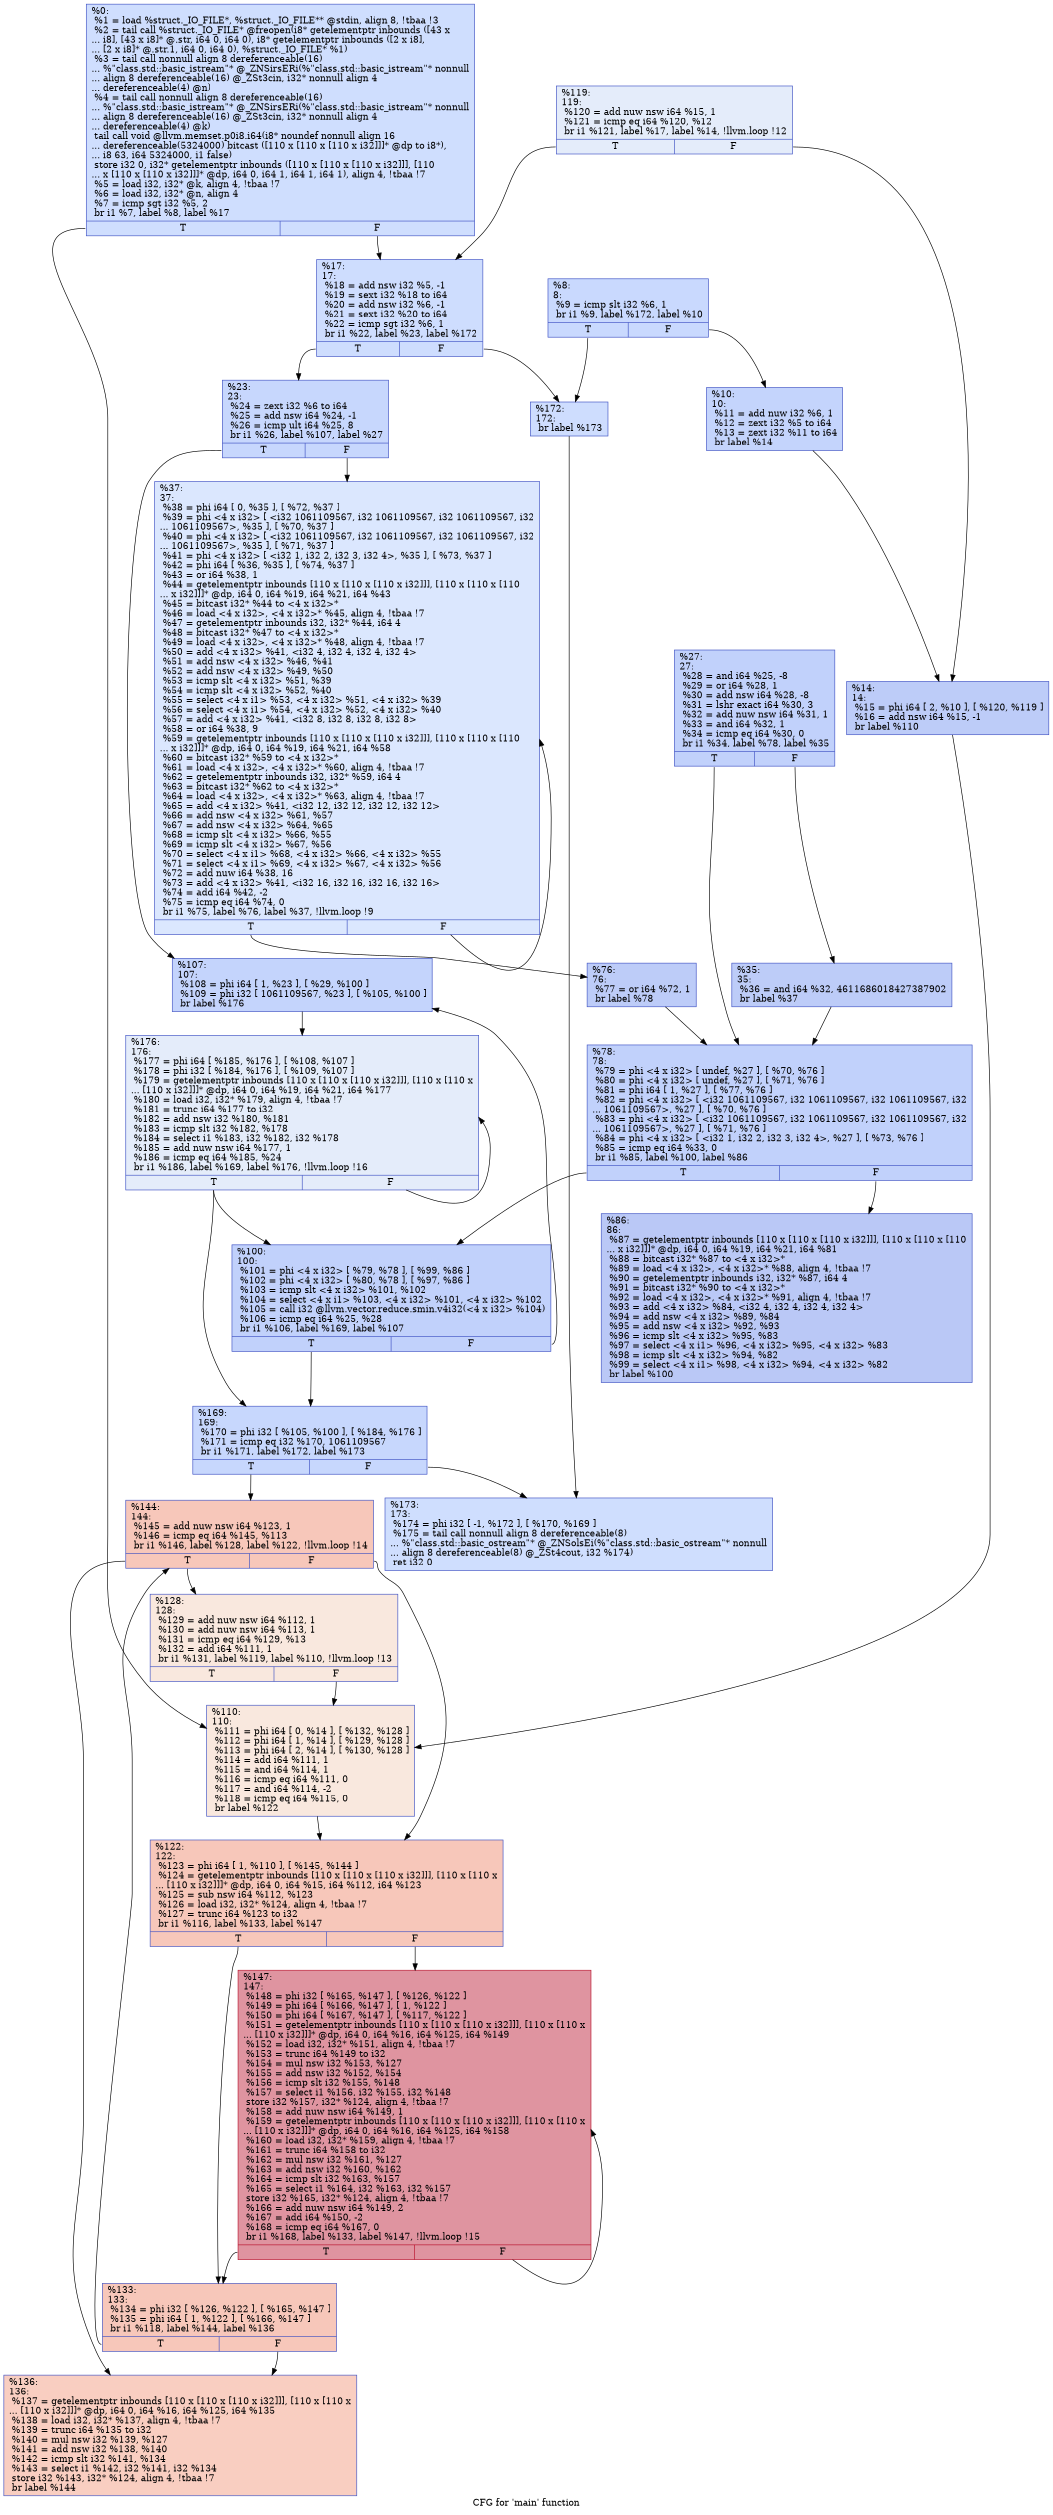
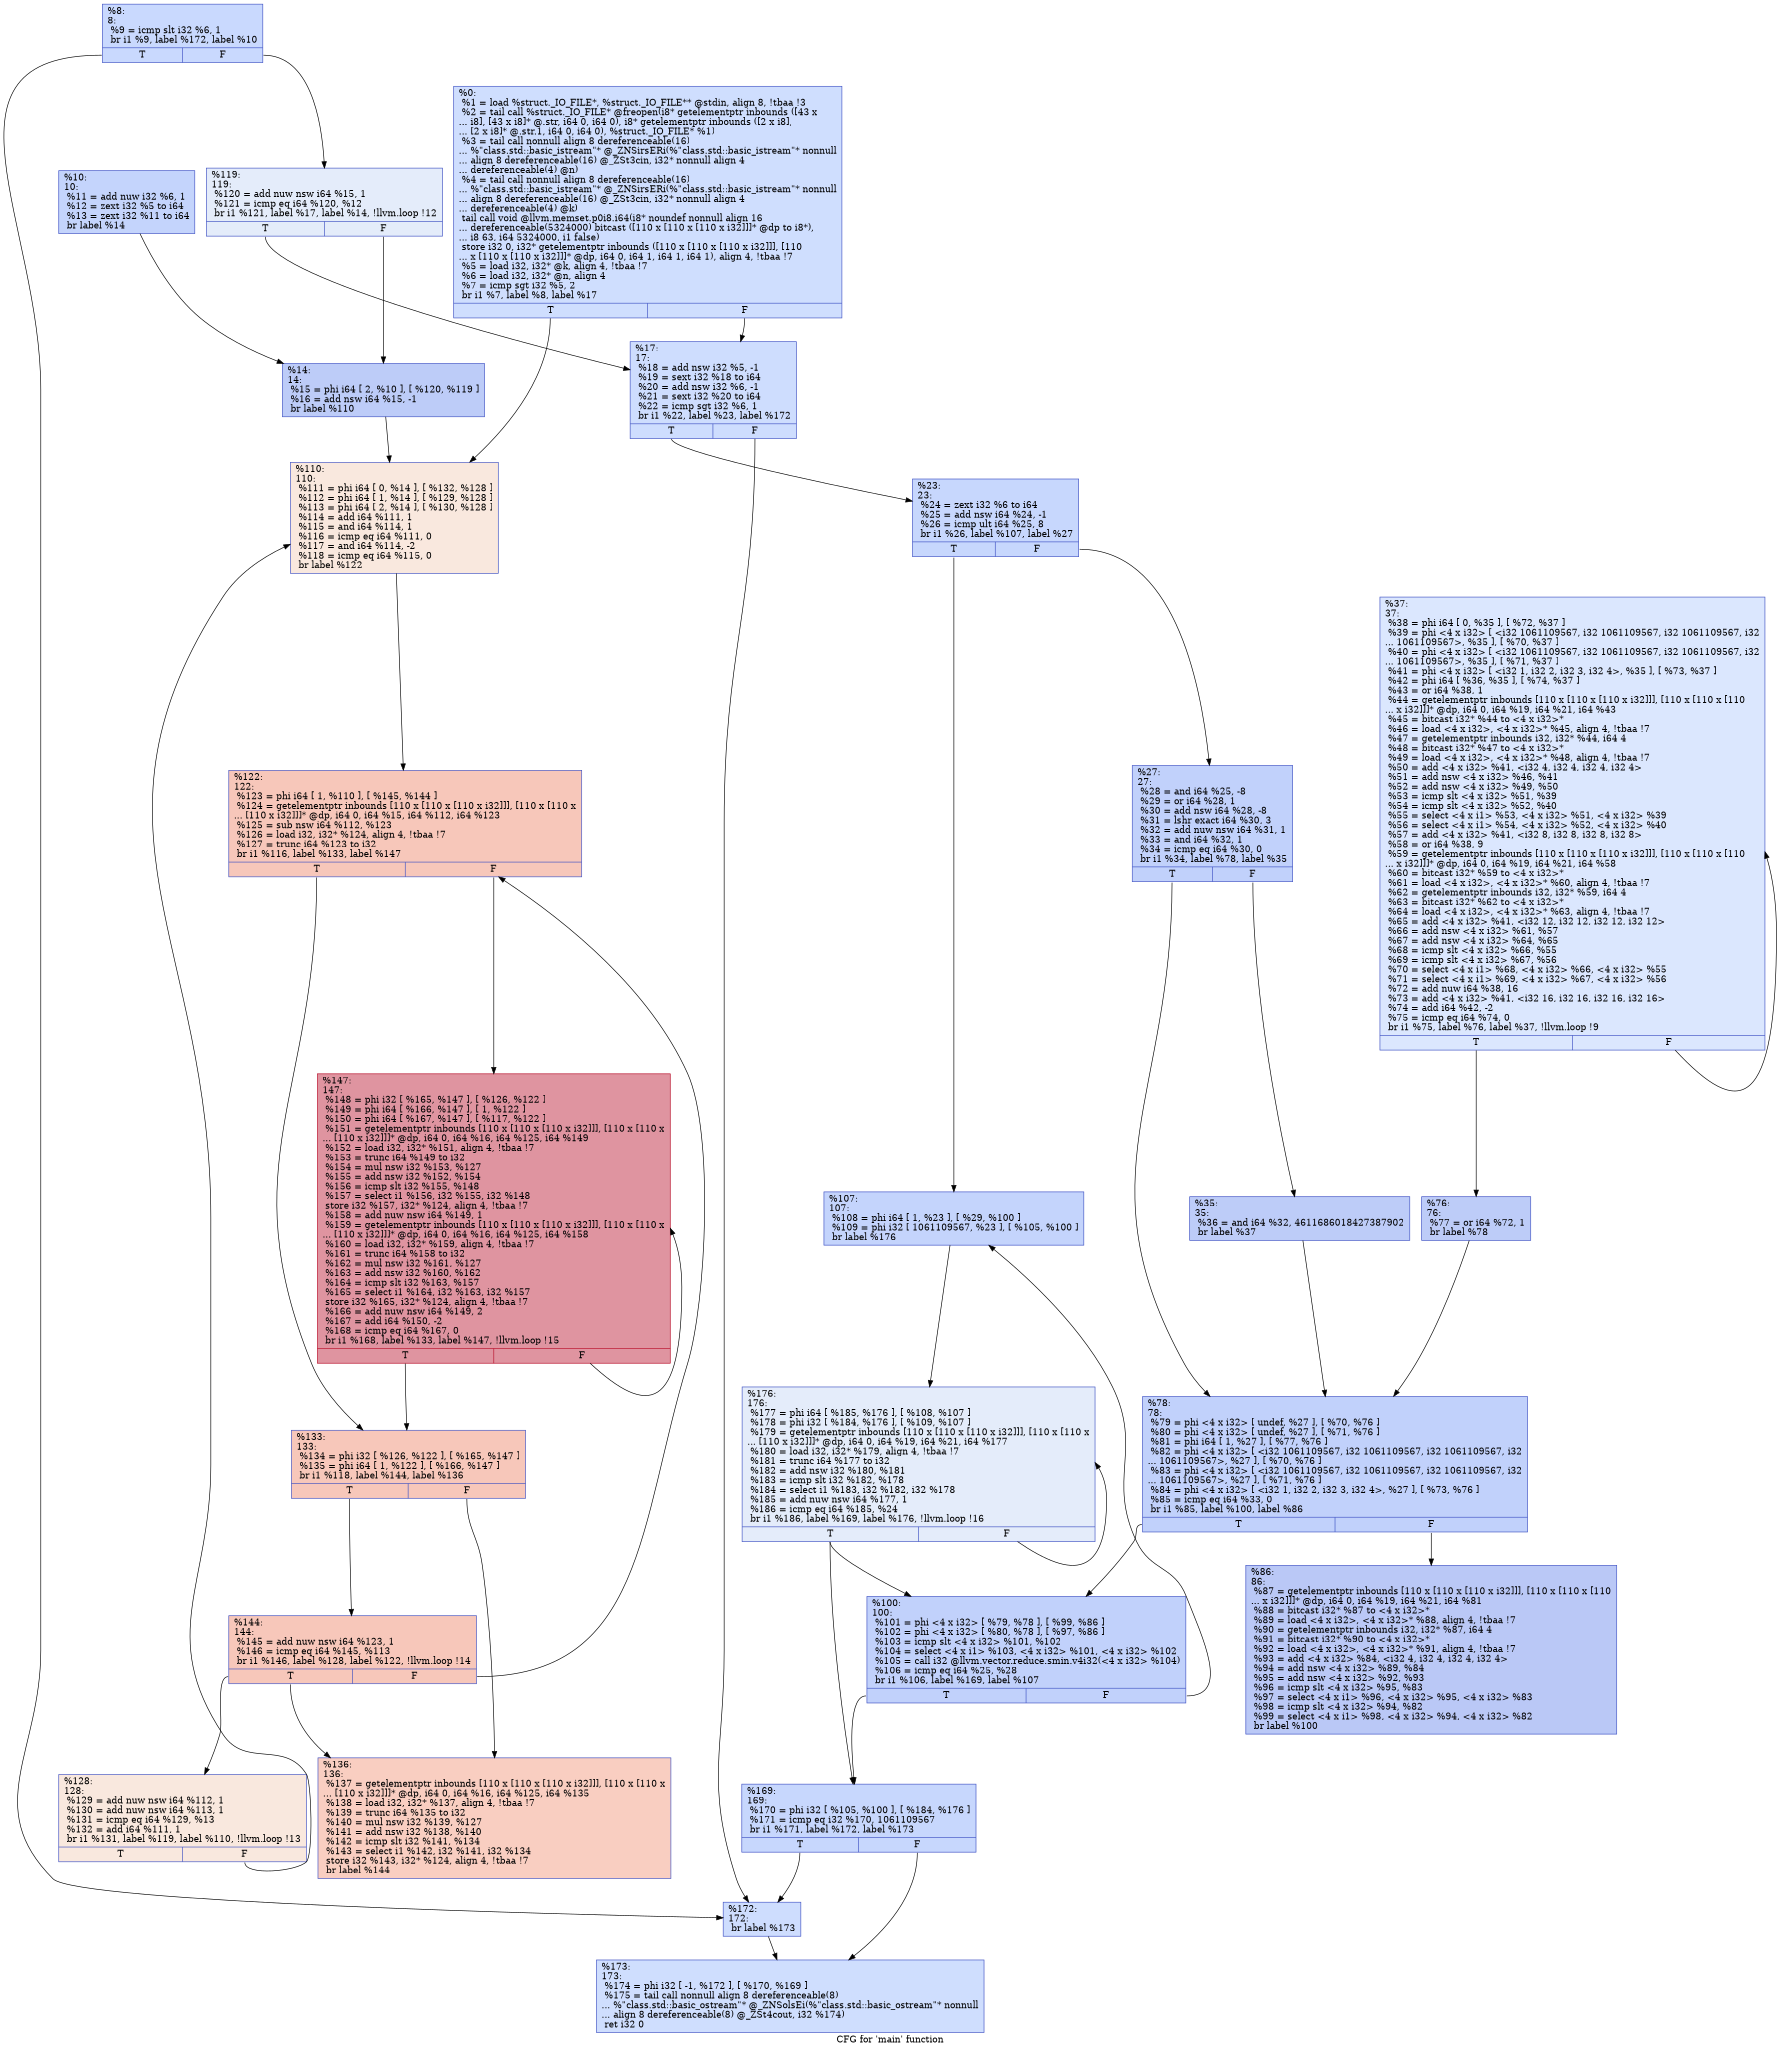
edge "%8:" -> "%10:": now "%8:" -> "%119:"
edge "%23:" -> "%37:": now "%23:" -> "%27:"
edge "%169:" -> "%144:": now "%169:" -> "%172:"
